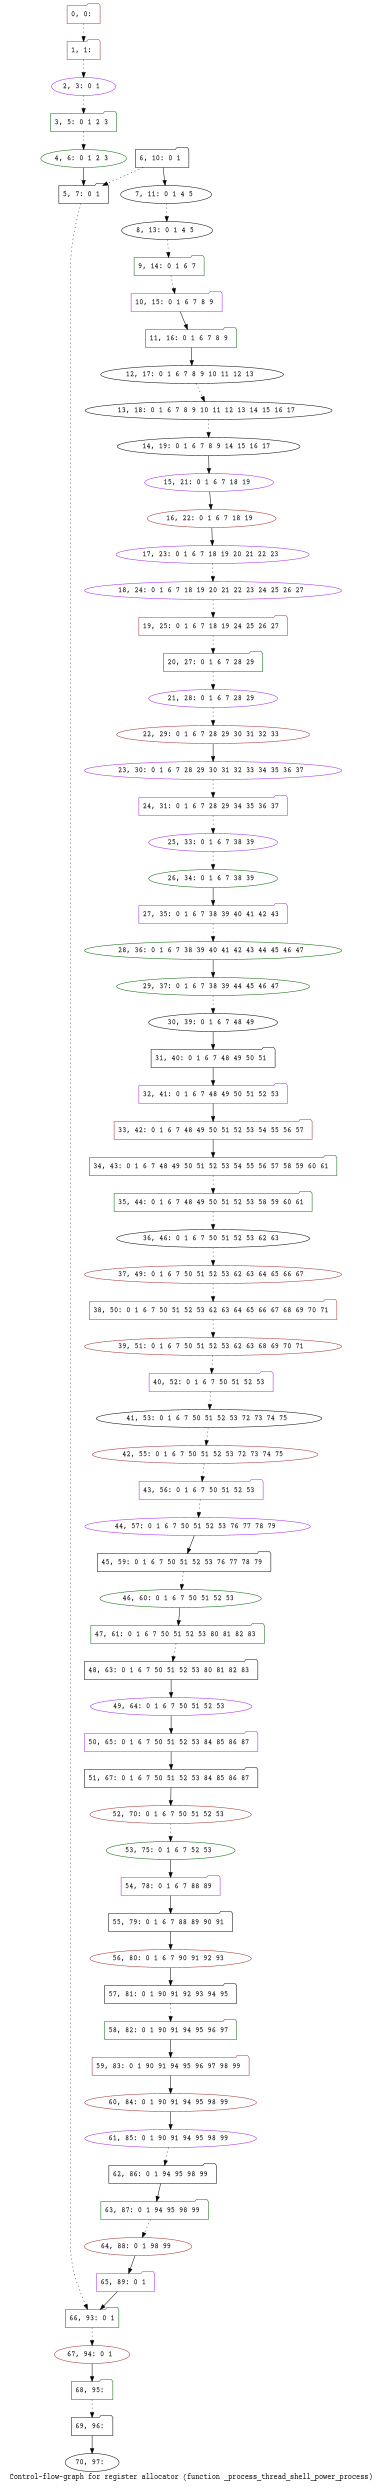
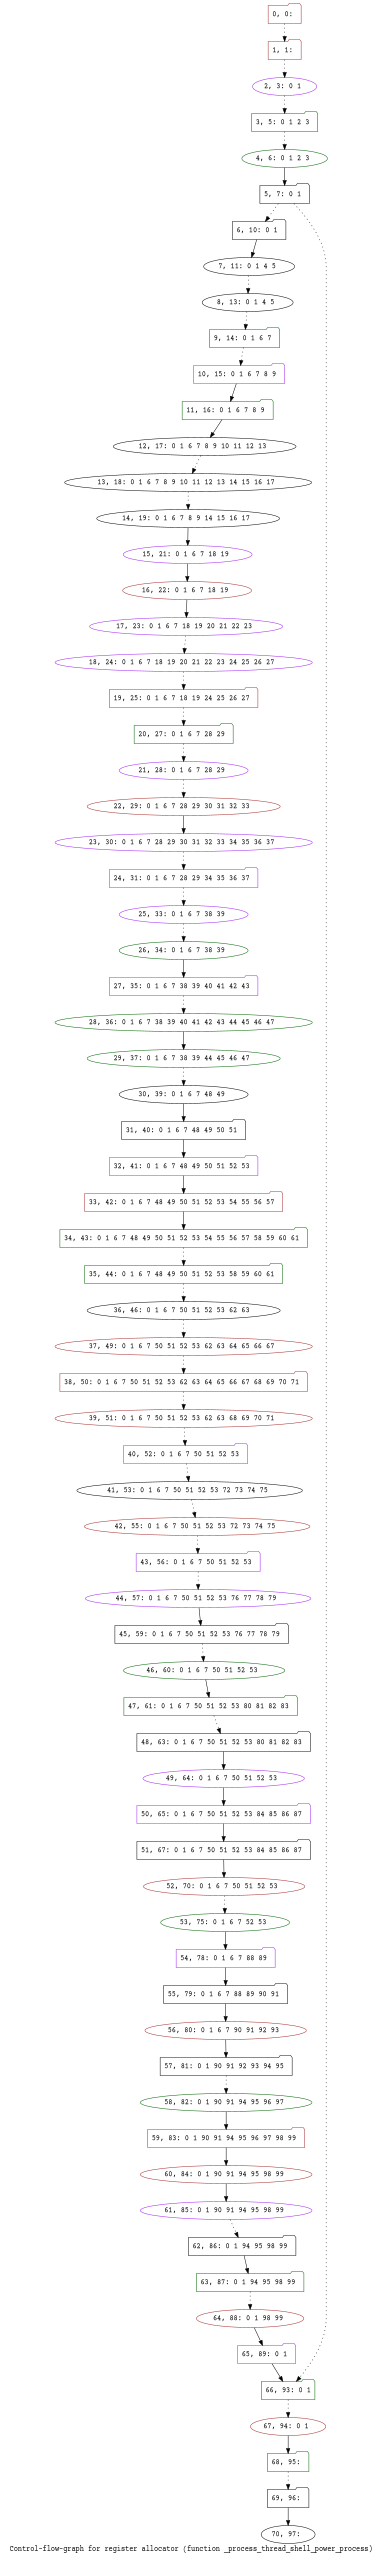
edge "6, 10: 0 1" -> "5, 7: 0 1": reversed
node "58, 82: 0 1 90 91 94 95 96 97": shape folder -> ellipse
